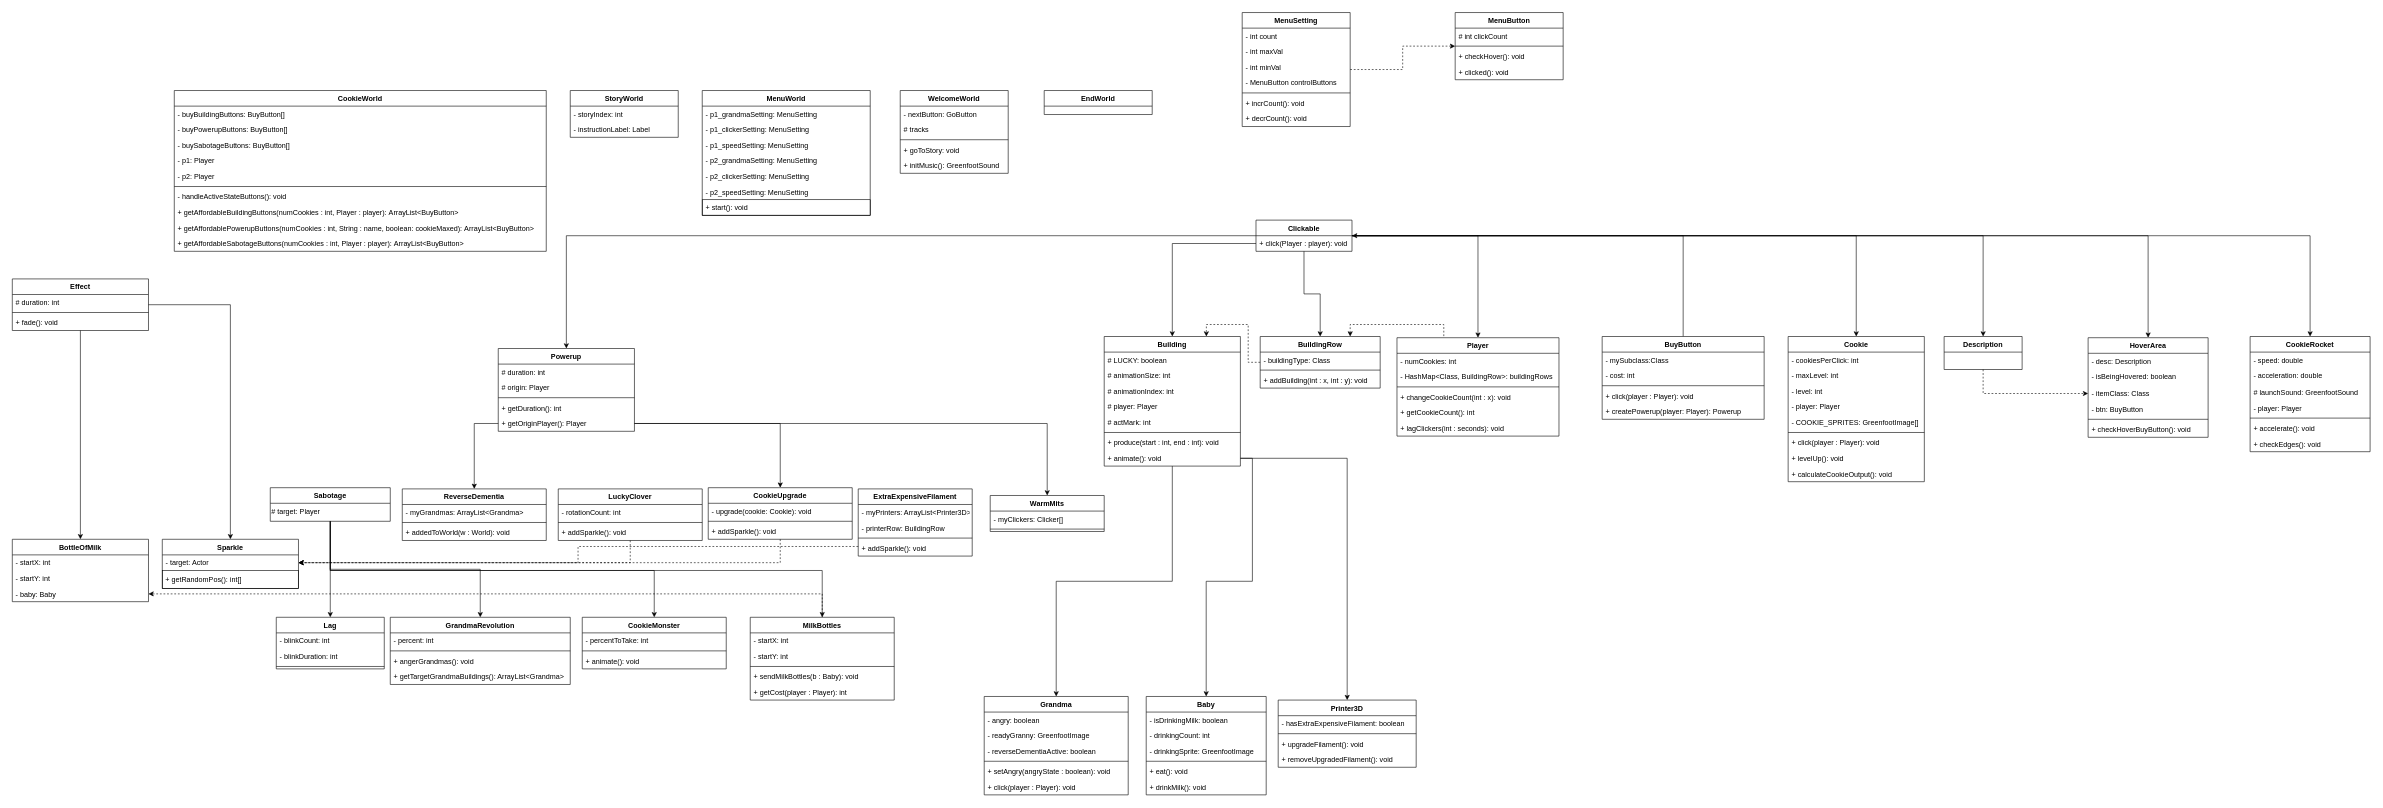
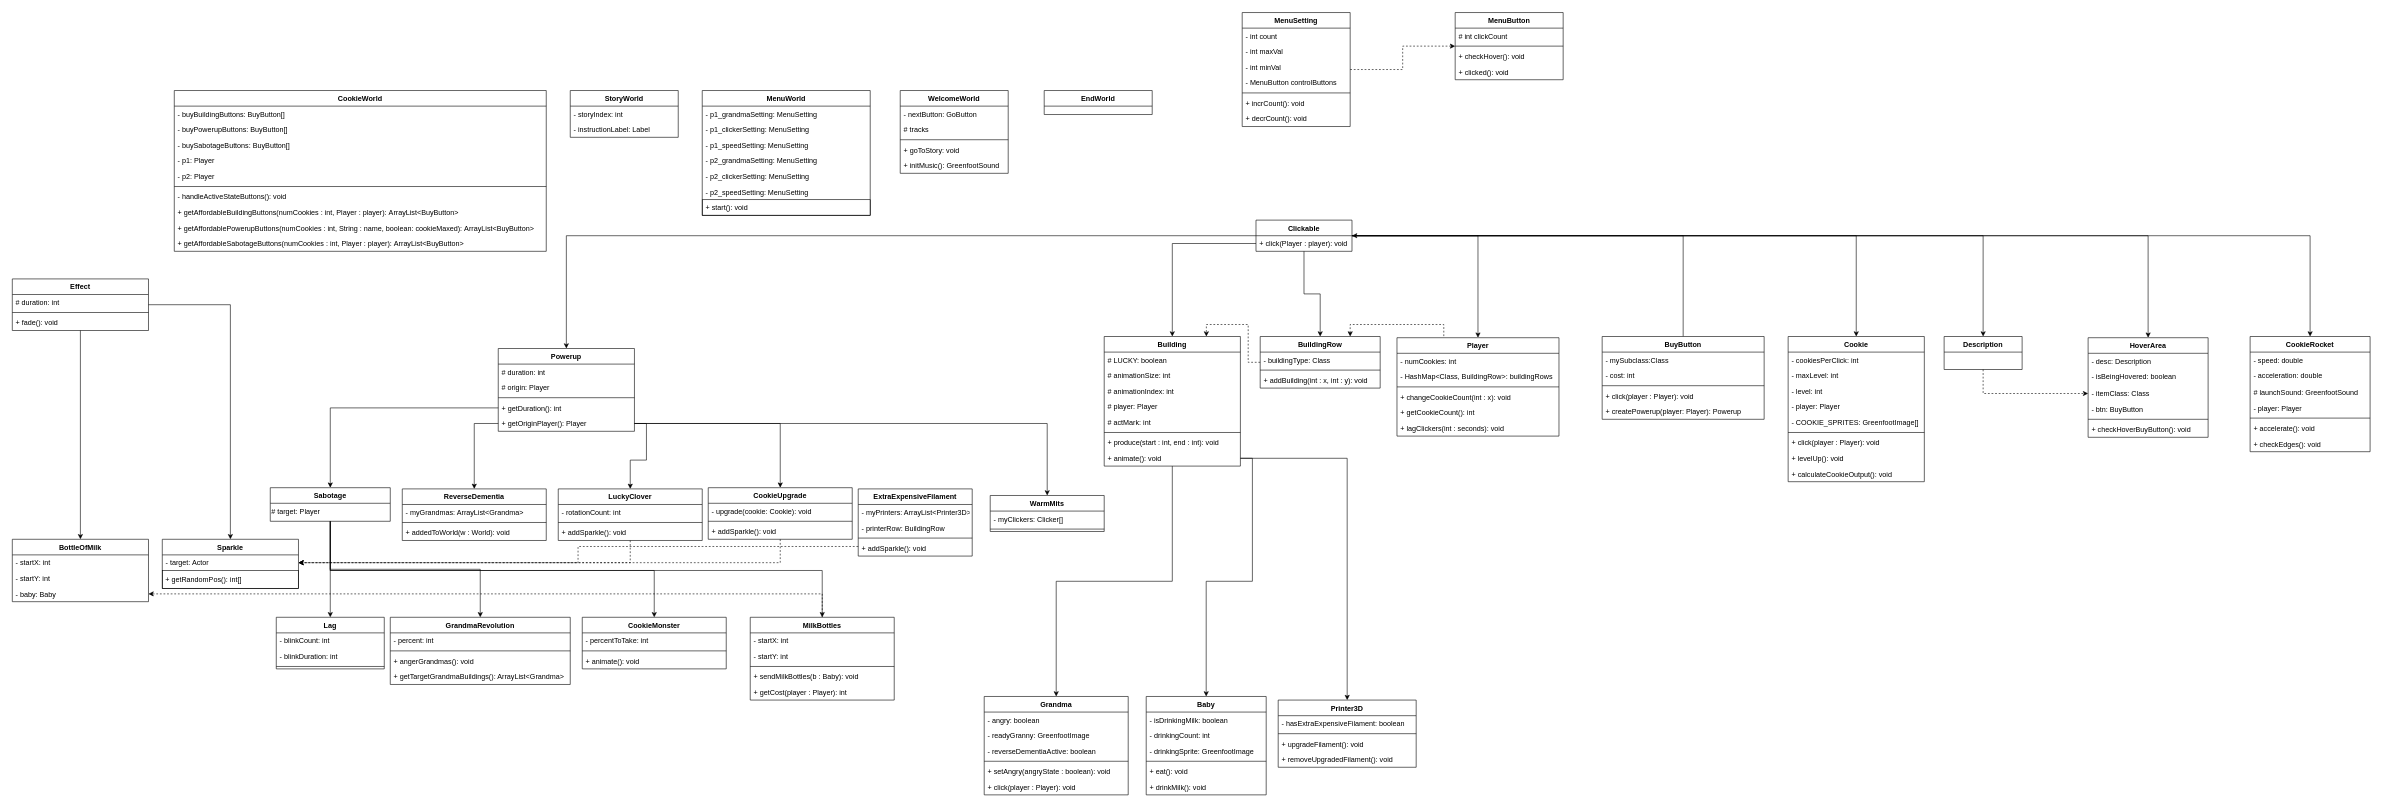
edge "+ getDuration(): int" -> "Sabotage": added
edge "+ getOriginPlayer(): Player" -> "LuckyClover": added
